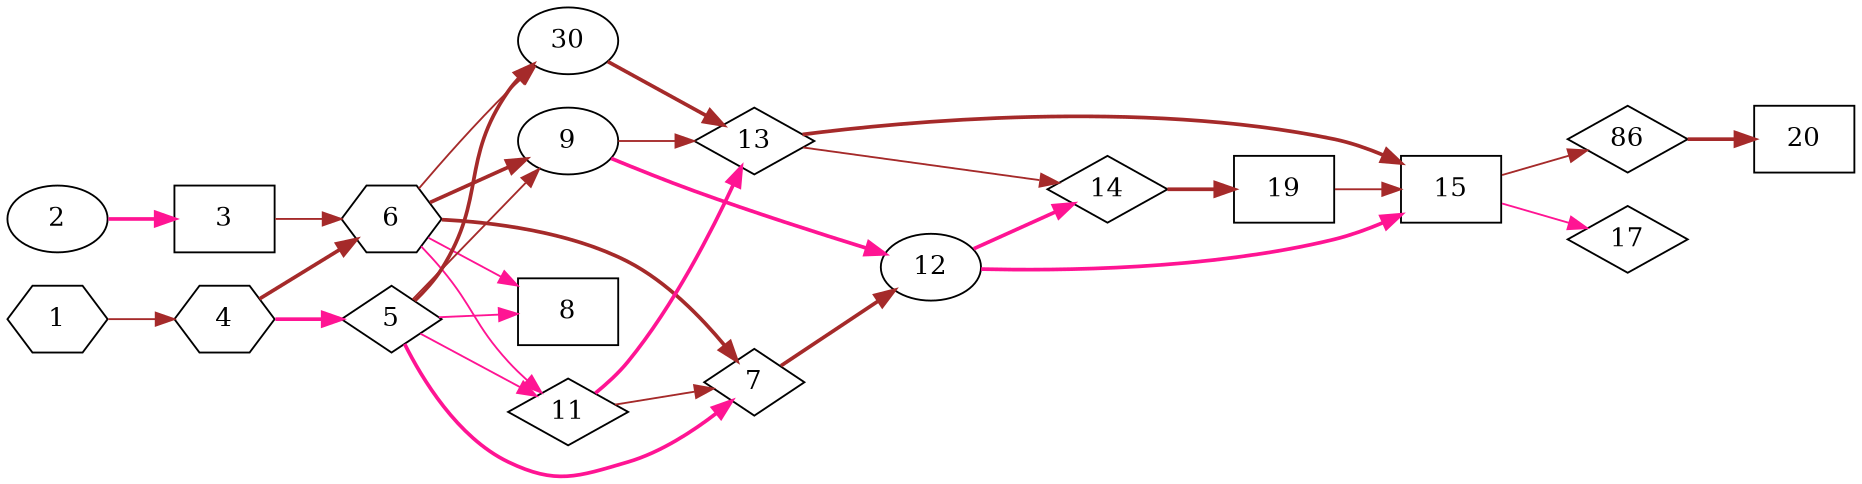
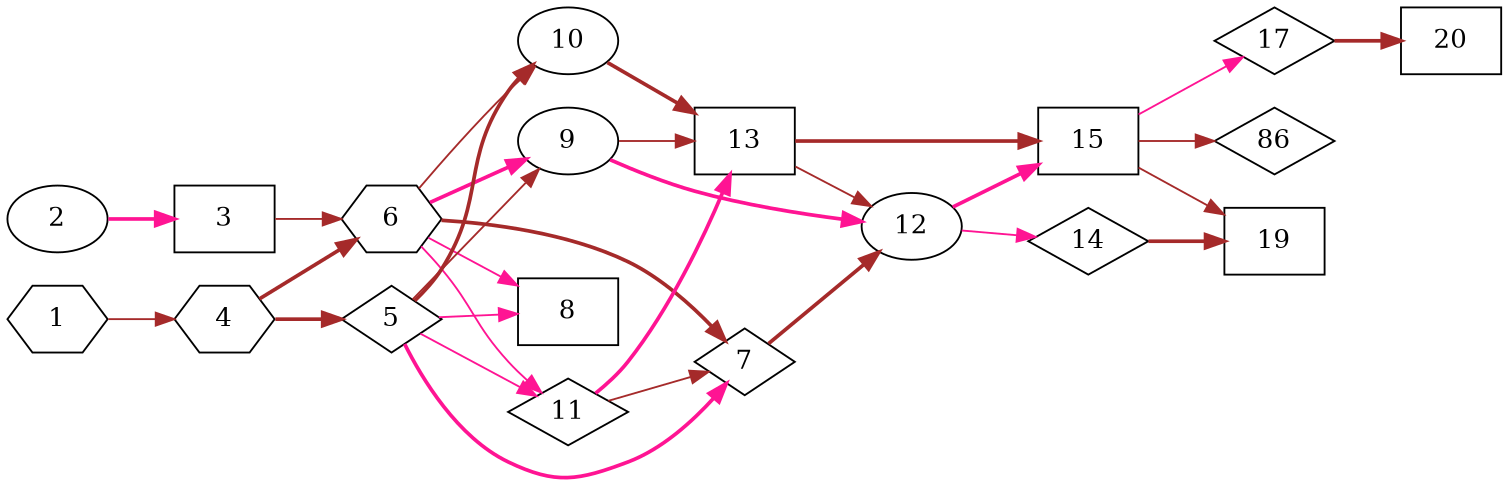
node "30": label "30" -> "10"
edge "86" -> "20": now "17" -> "20"
node "13": shape diamond -> box
edge "13" -> "14": now "13" -> "12"
edge "6" -> "9": color brown -> deeppink
edge "19" -> "15": reversed
edge "12" -> "14": style bold -> solid
edge "4" -> "5": color deeppink -> brown
